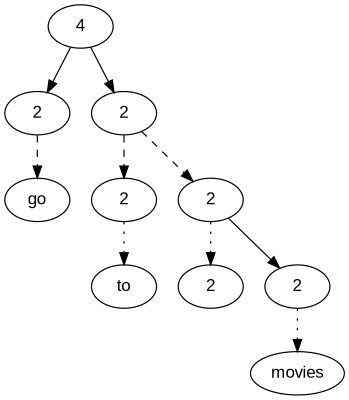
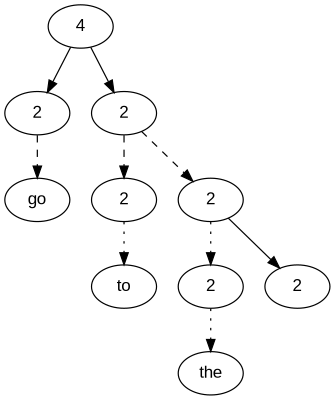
node "the": added
node "movies": removed
